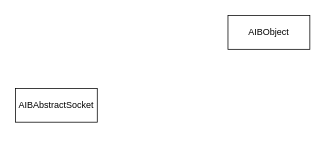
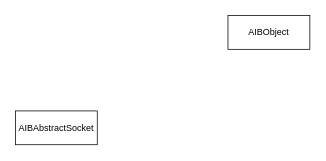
node "AIBAbstractSocket": moved (56, 105) -> (56, 128)
